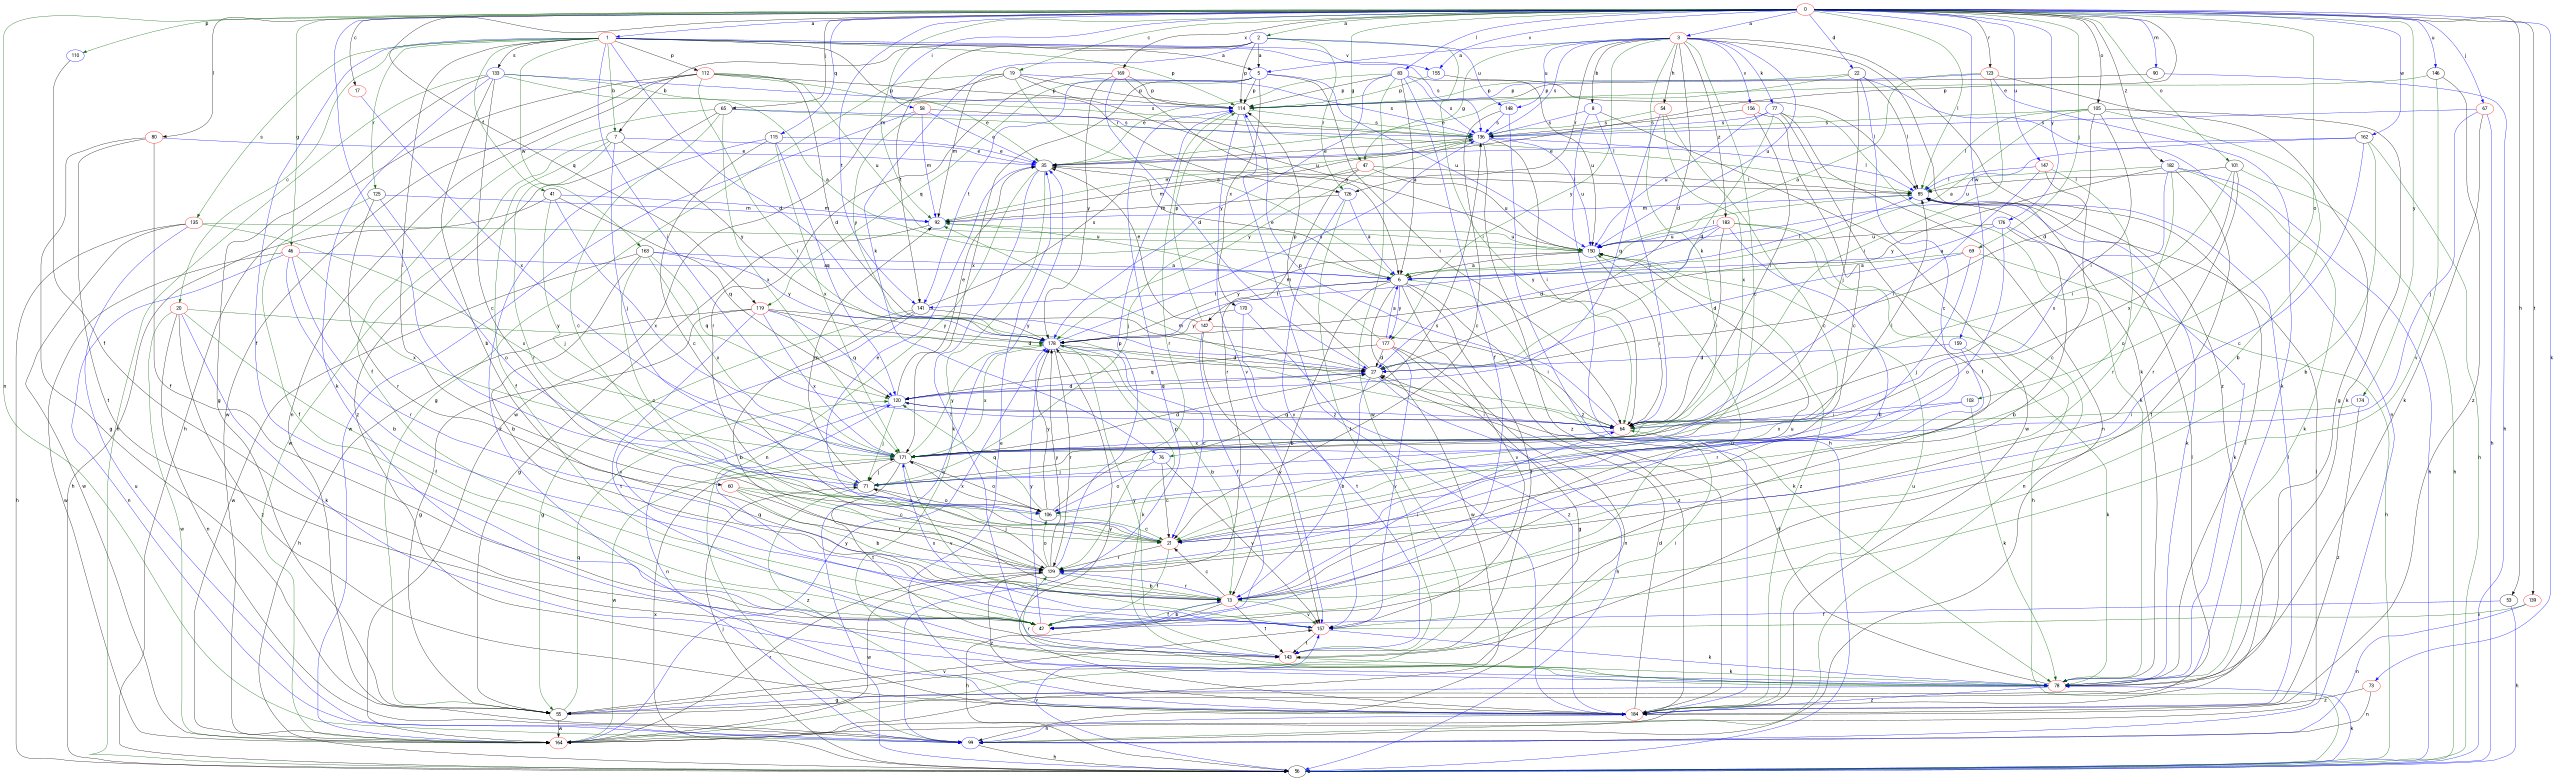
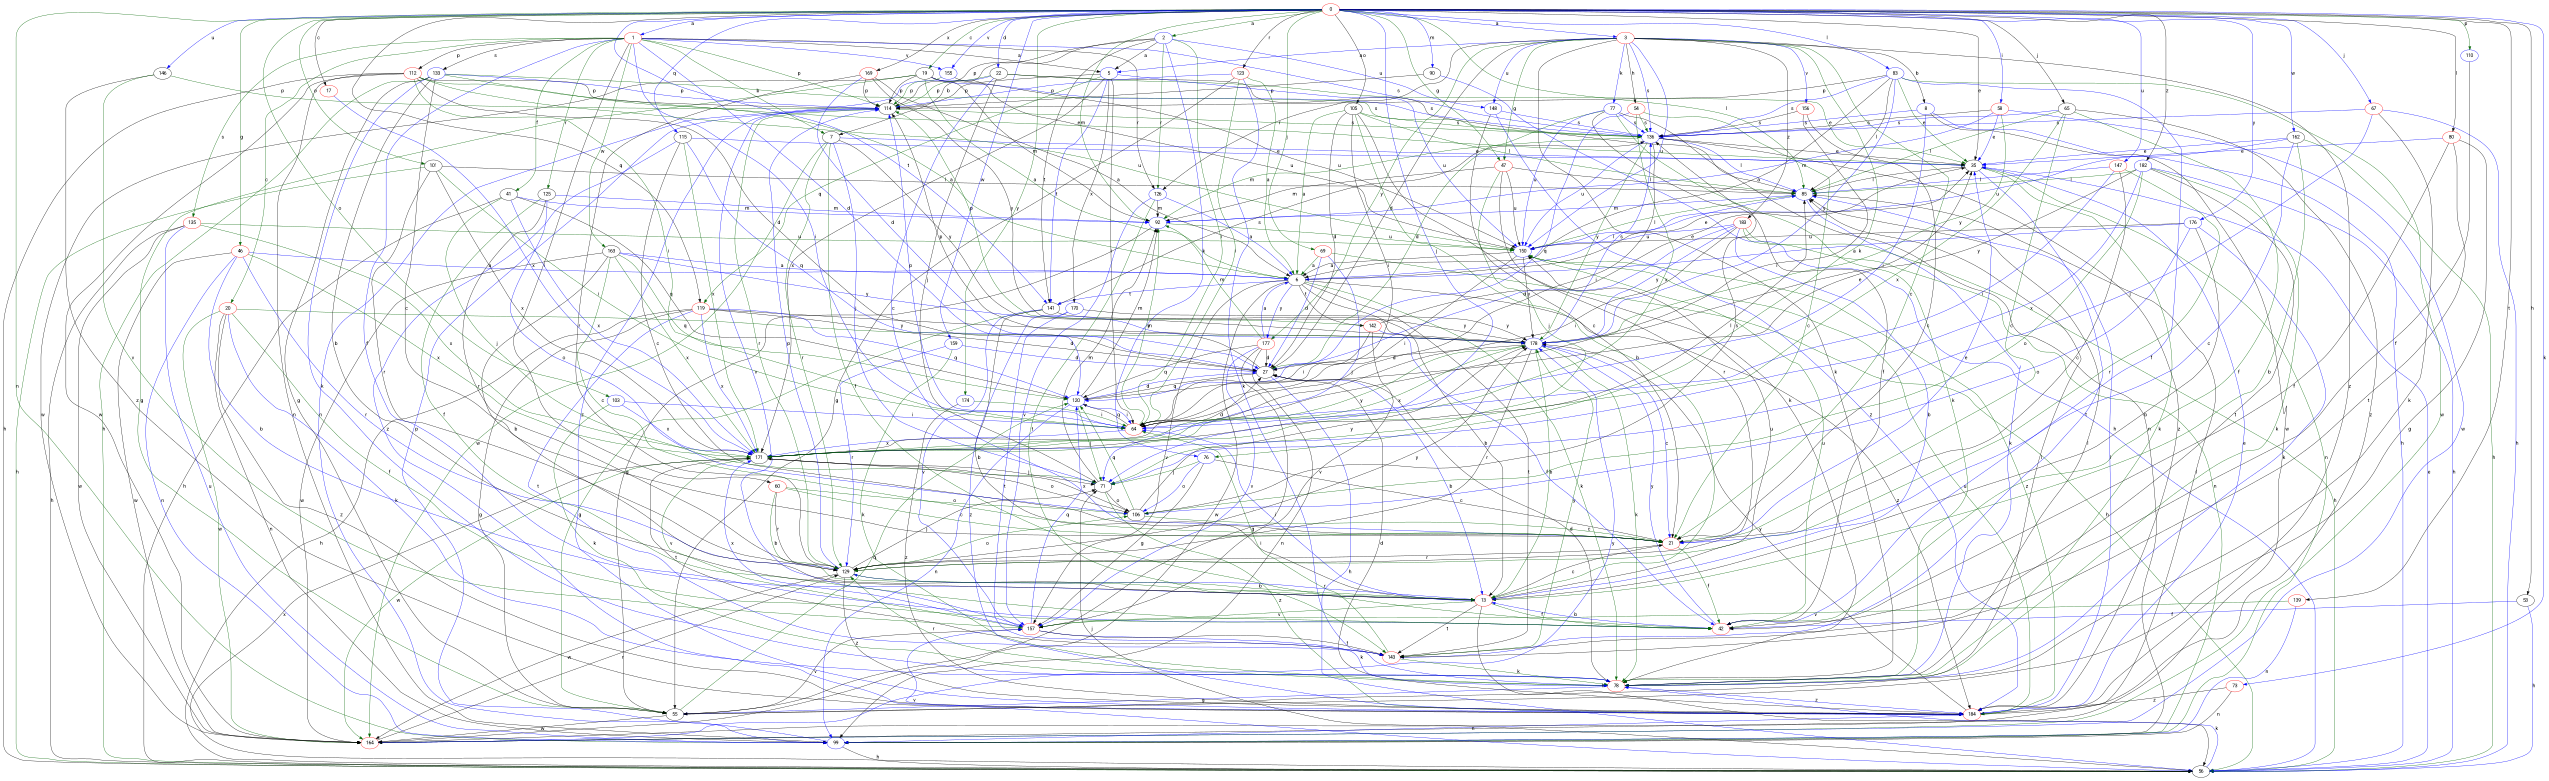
edge "120" -> "92": added, label "m"
edge "76" -> "157": label "v" -> "g"
